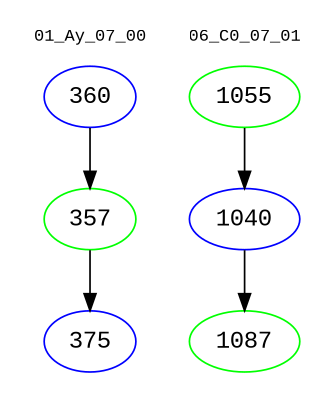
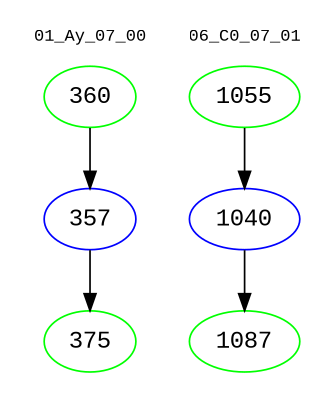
node "360": color blue -> green
node "357": color green -> blue
node "375": color blue -> green
